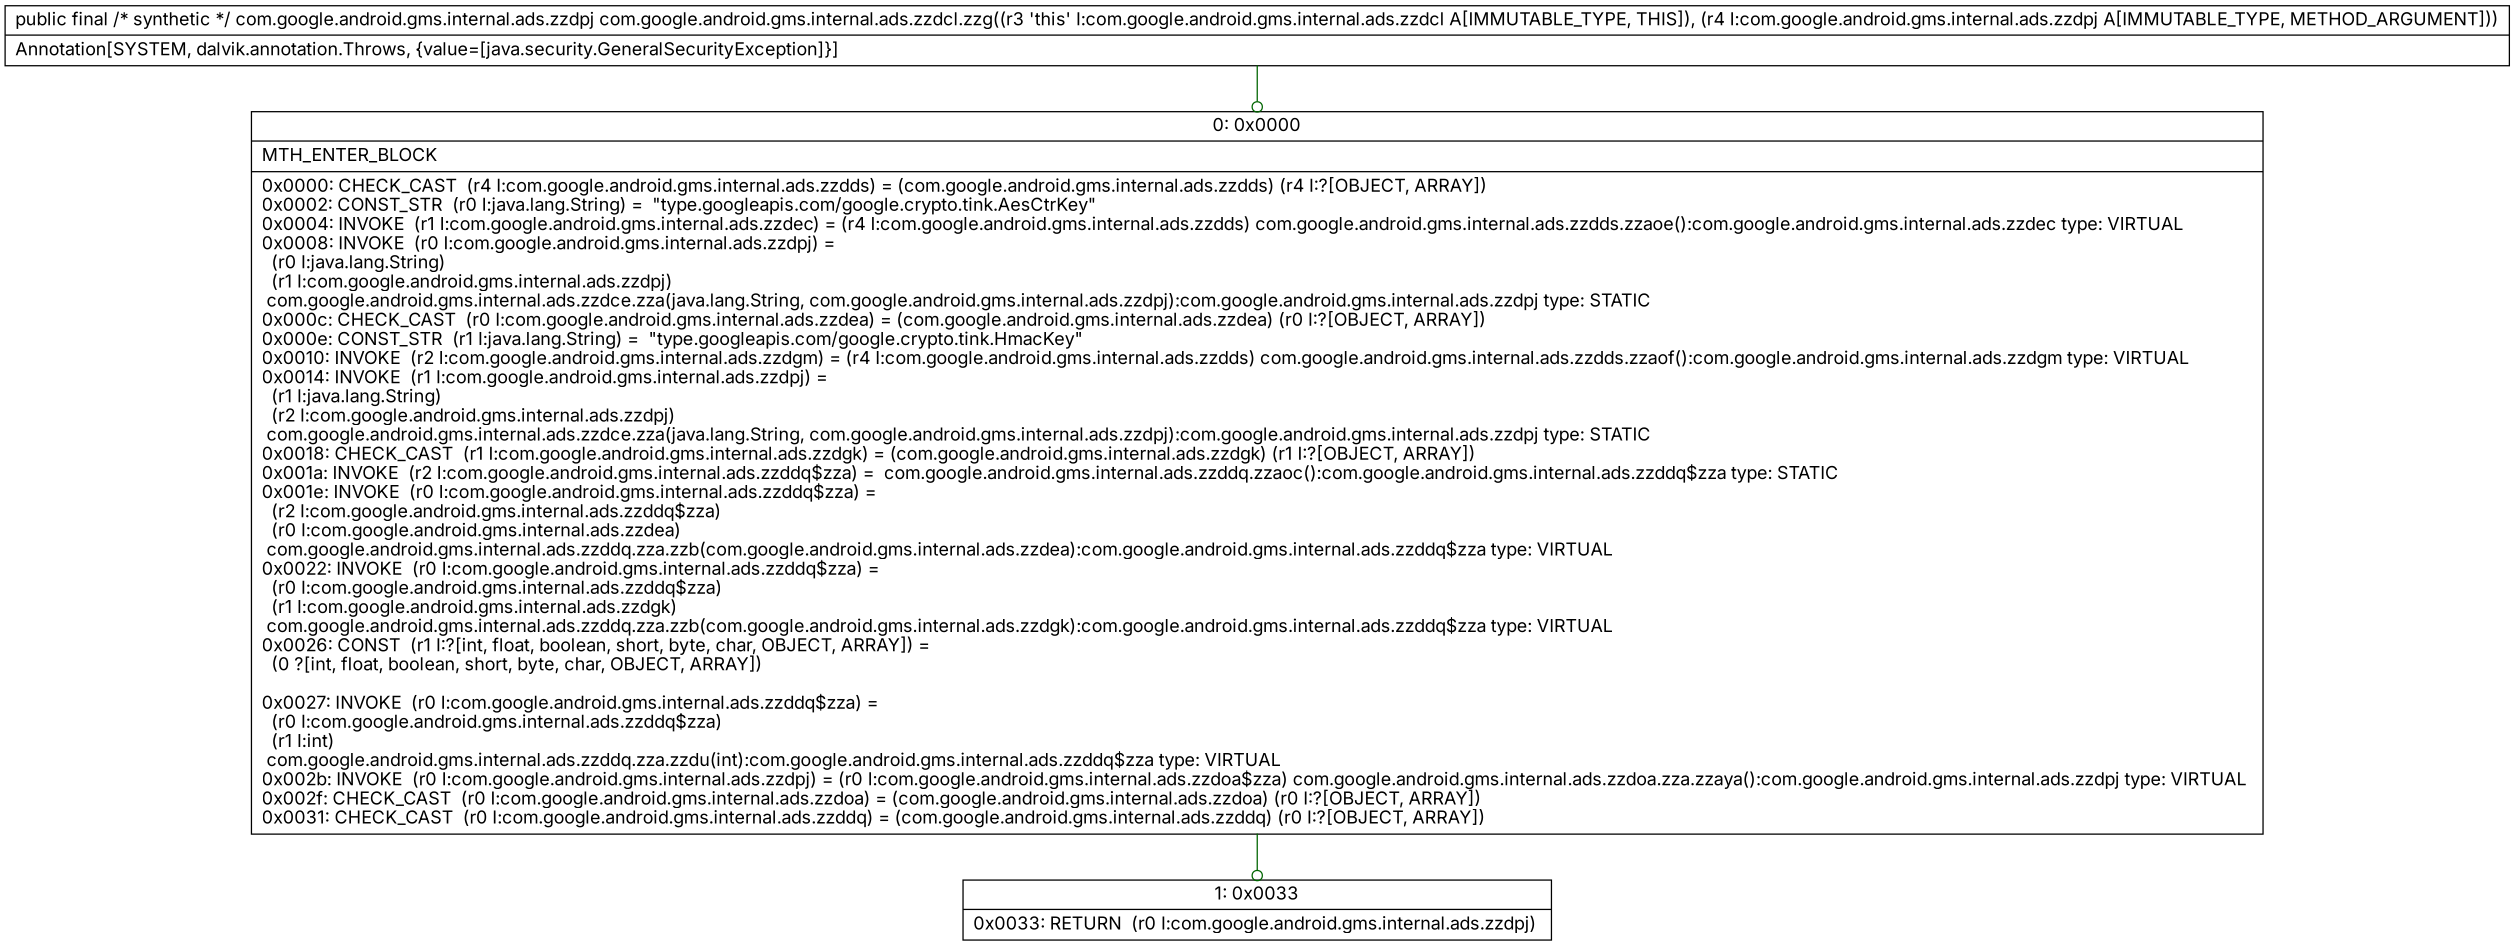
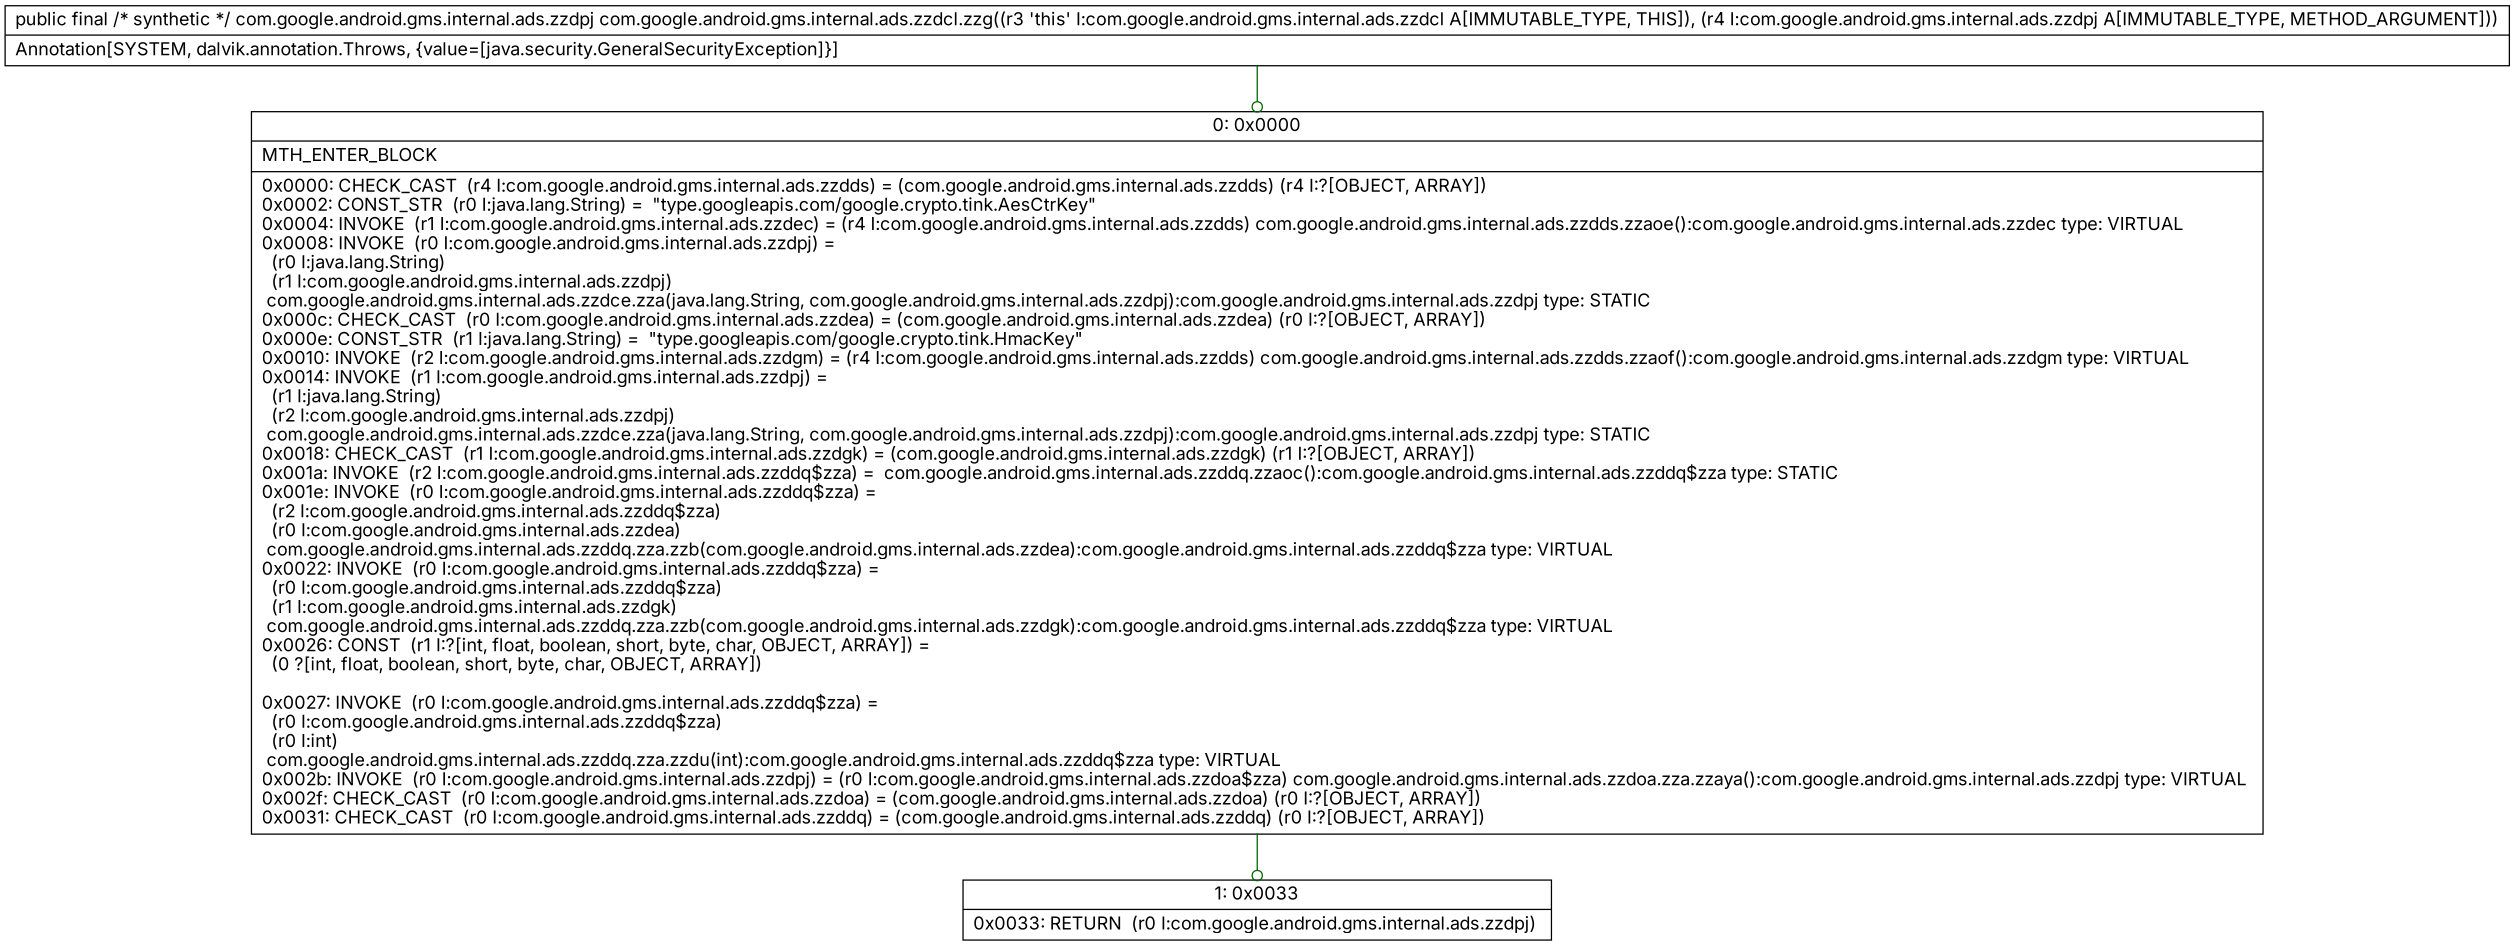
node "0: 0x0000": text "(r1 I:int)" -> "(r0 I:int)"
